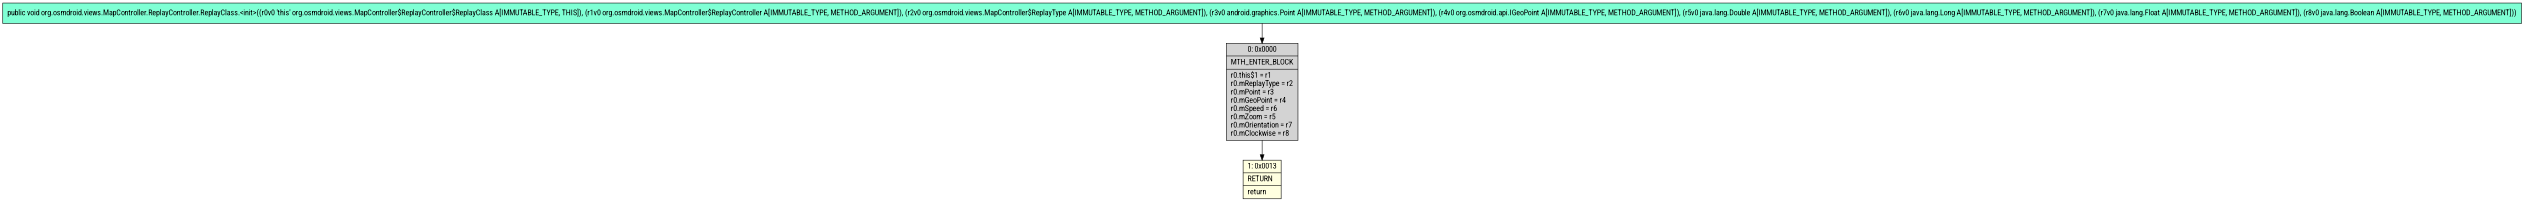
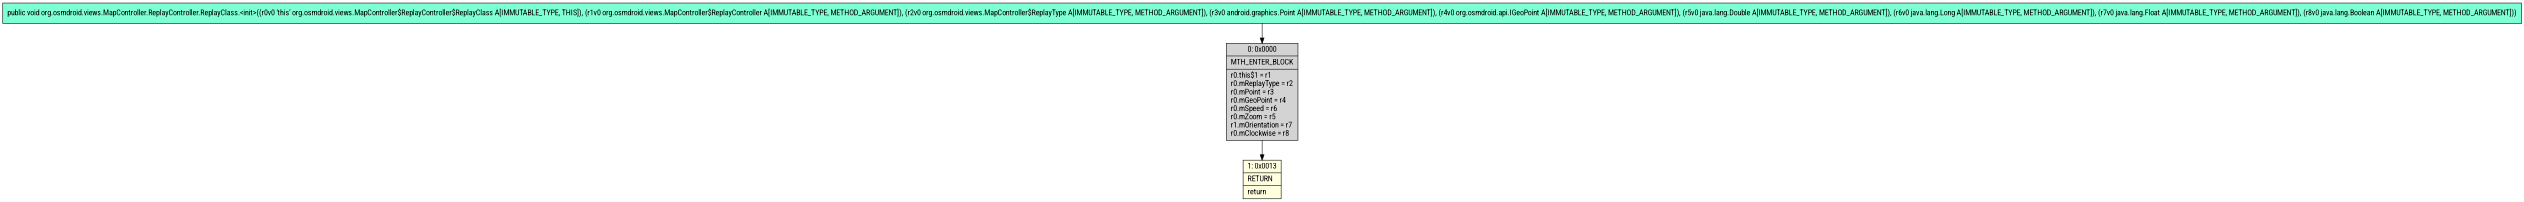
node "0: 0x0000": text "r0.mOrientation = r7" -> "r1.mOrientation = r7"
